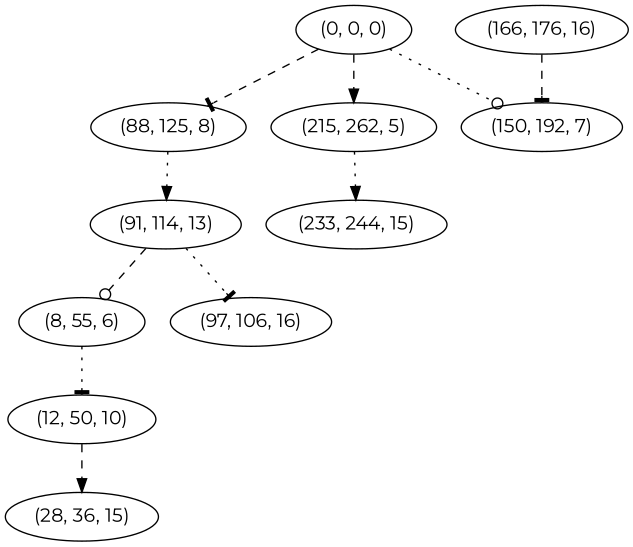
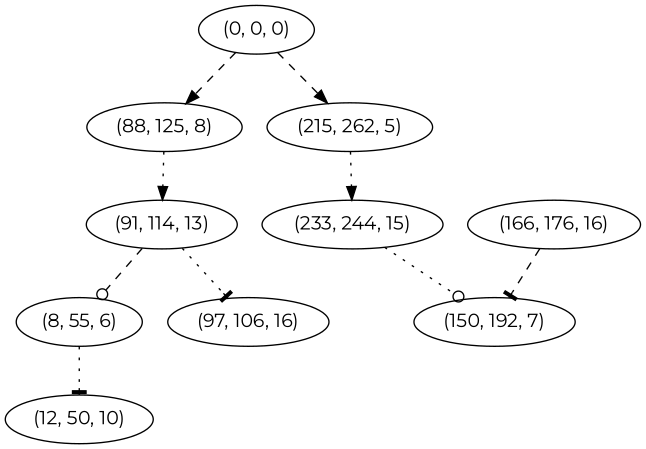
edge "(0, 0, 0)" -> "(150, 192, 7)": now "(233, 244, 15)" -> "(150, 192, 7)"
edge "(0, 0, 0)" -> "(88, 125, 8)": arrowhead tee -> normal
node "(28, 36, 15)": removed
